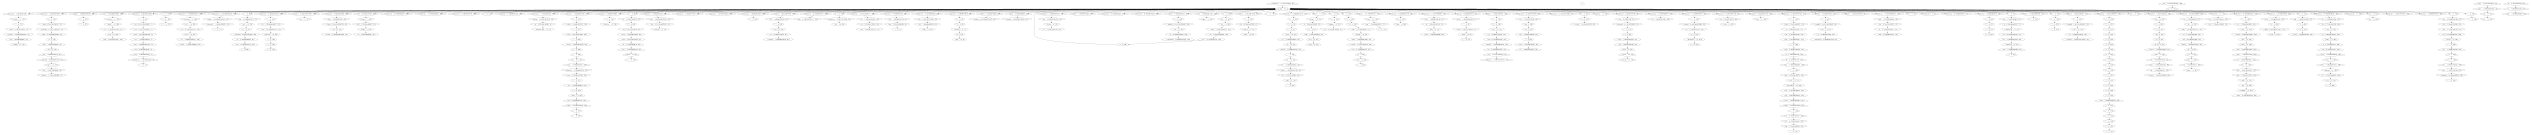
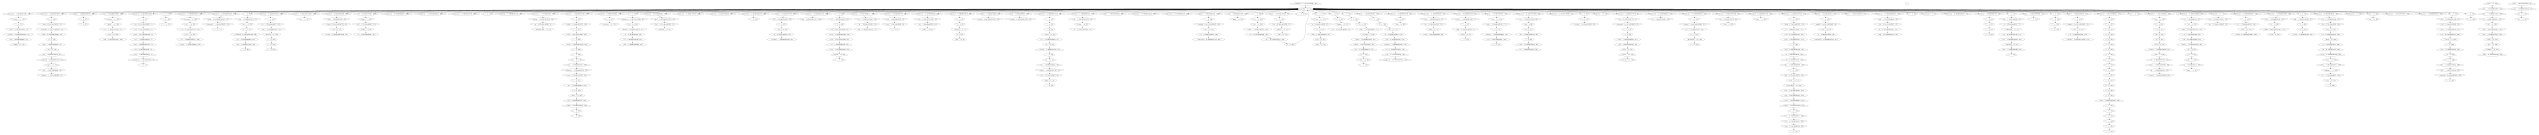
node "('deserve', -3.9824440170392723, 847)": added
node "('congrats', -10.489238240840086, 1179)": added
node "('show', 1.0, 1447)": removed
